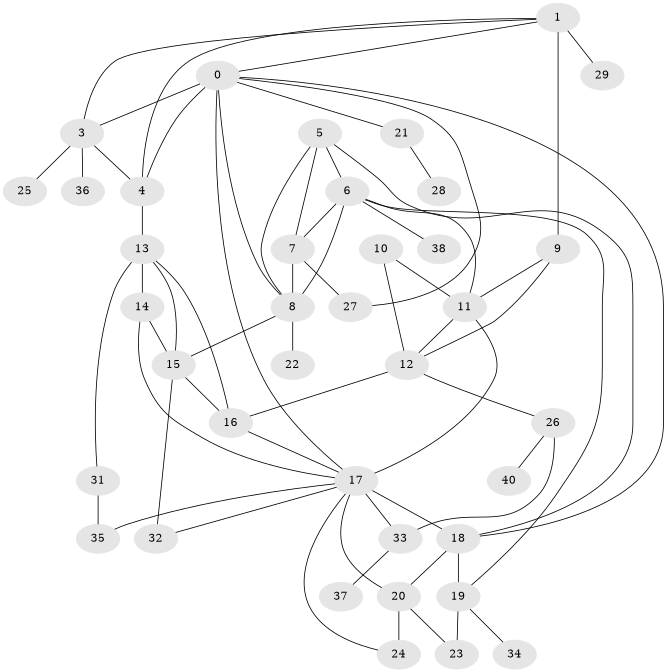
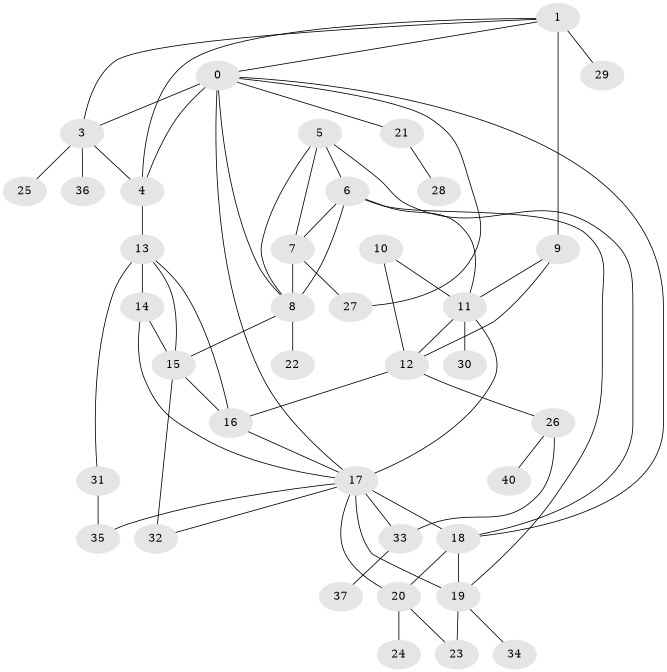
node "38": removed
node "30": added
edge "17" -- "24": now "17" -- "19"
